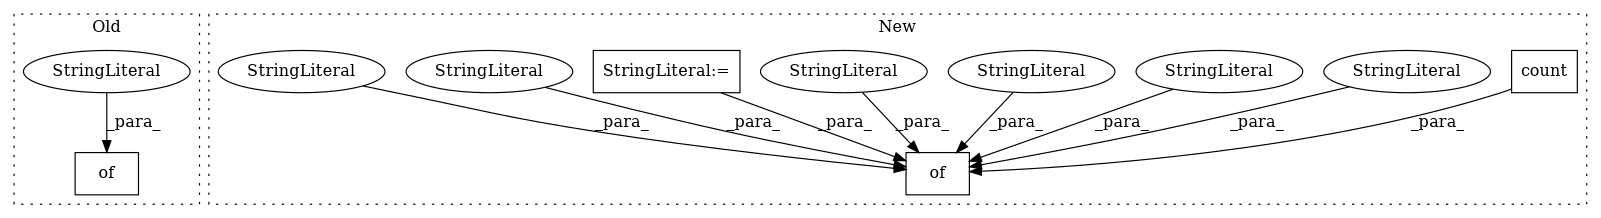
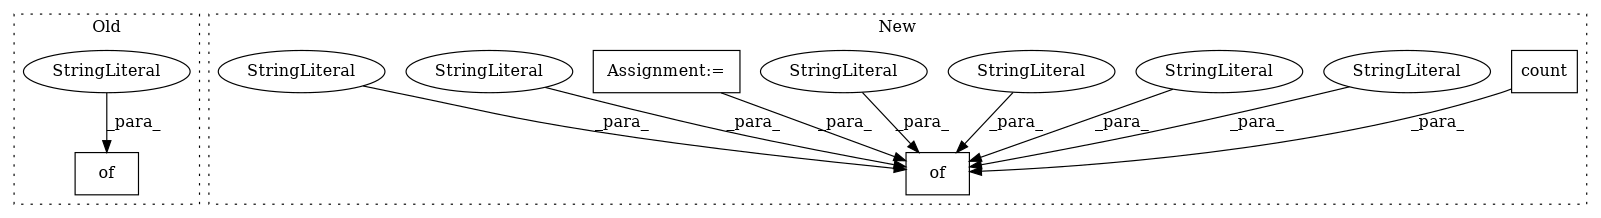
node "StringLiteral:=": label "StringLiteral:=" -> "Assignment:="
